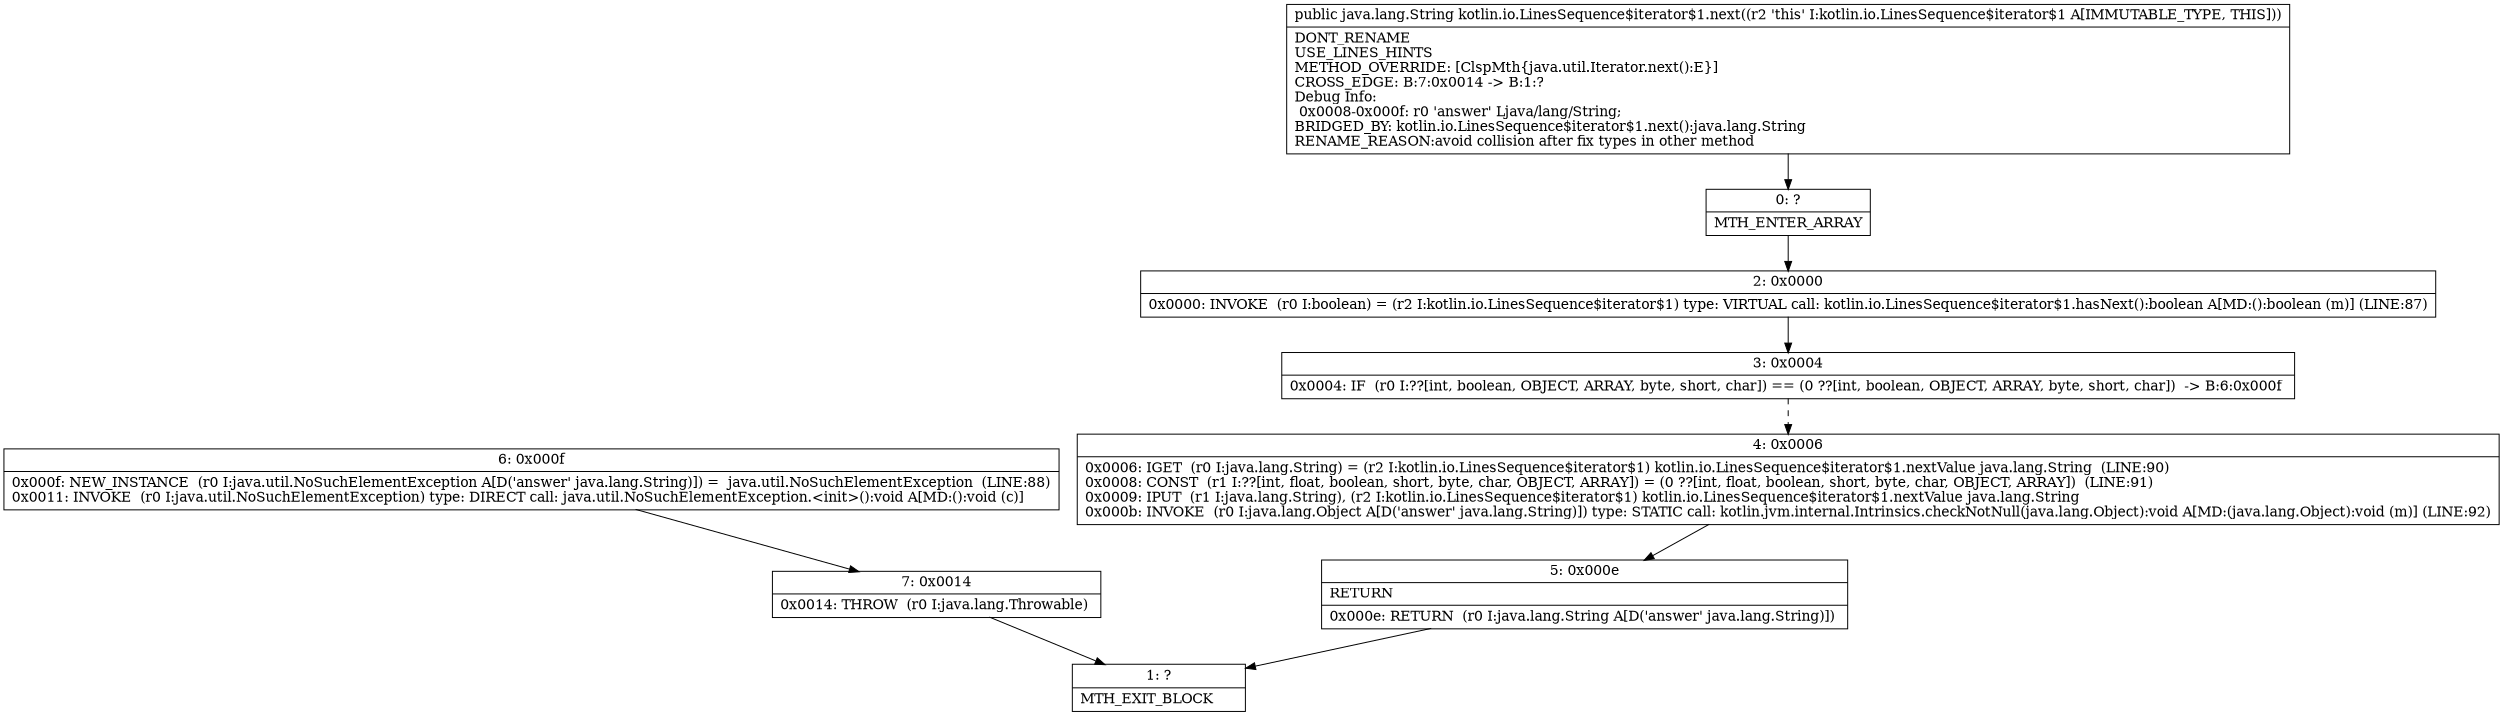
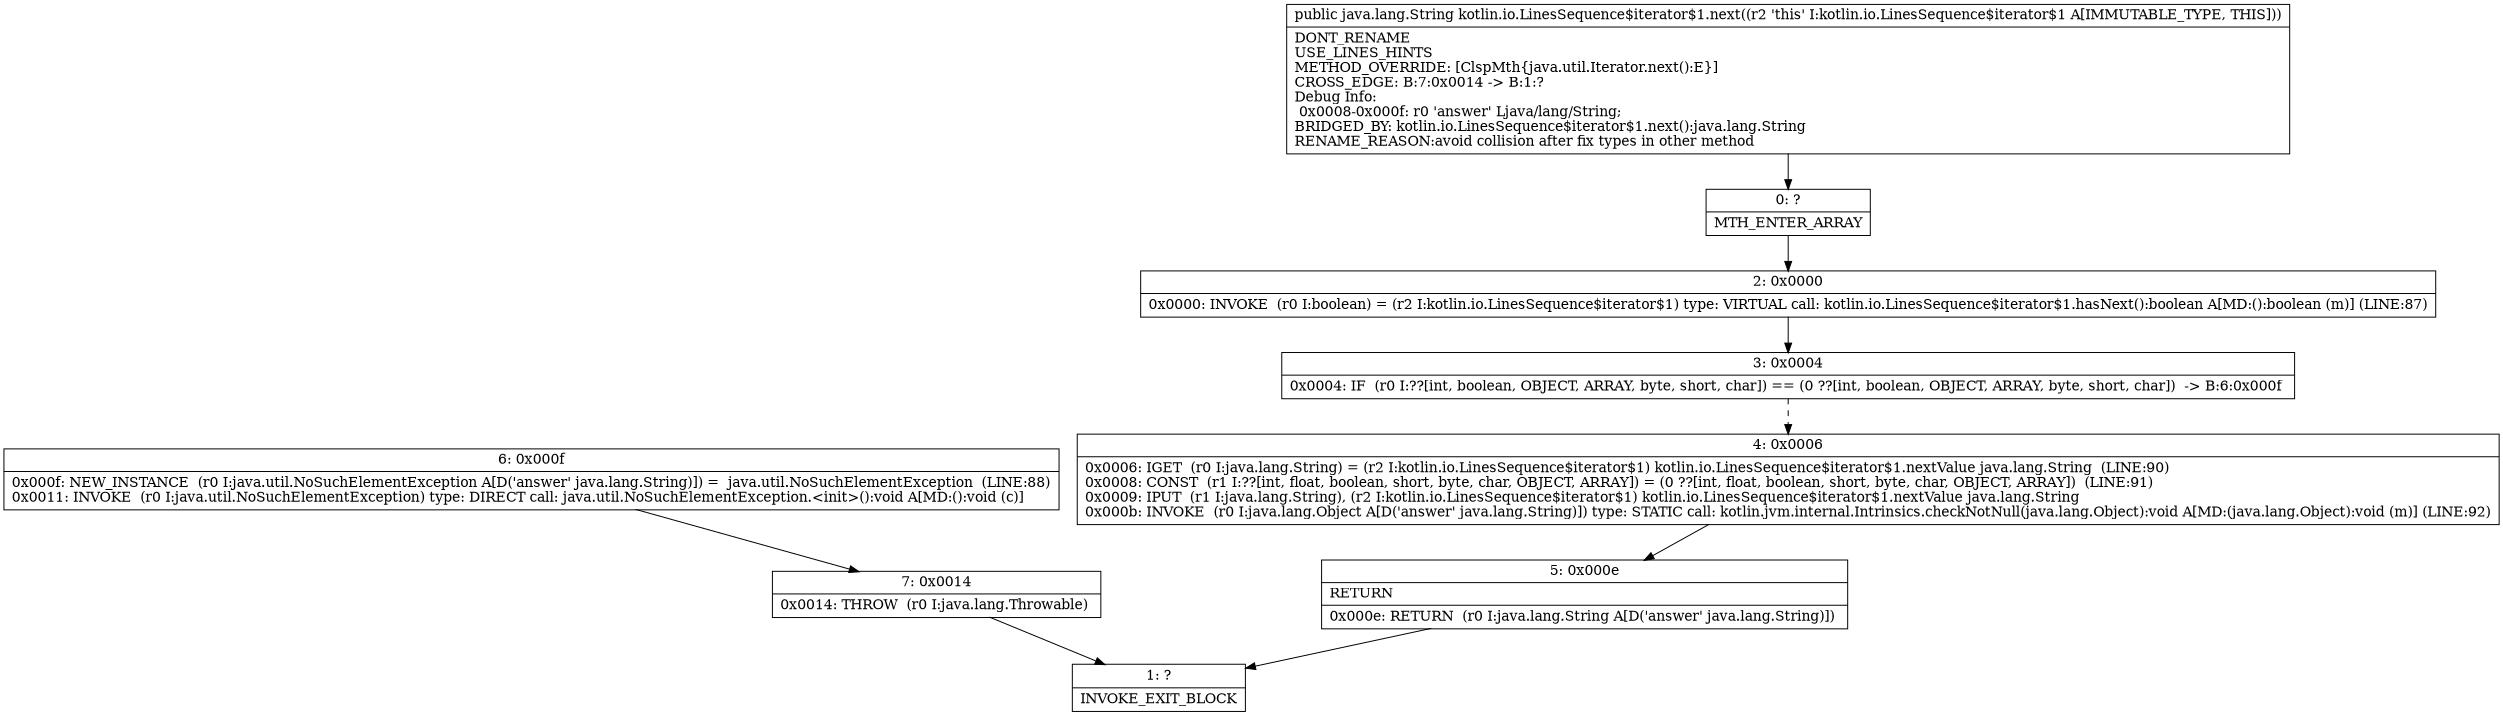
node "1: ?": text "MTH_EXIT_BLOCK" -> "INVOKE_EXIT_BLOCK"
